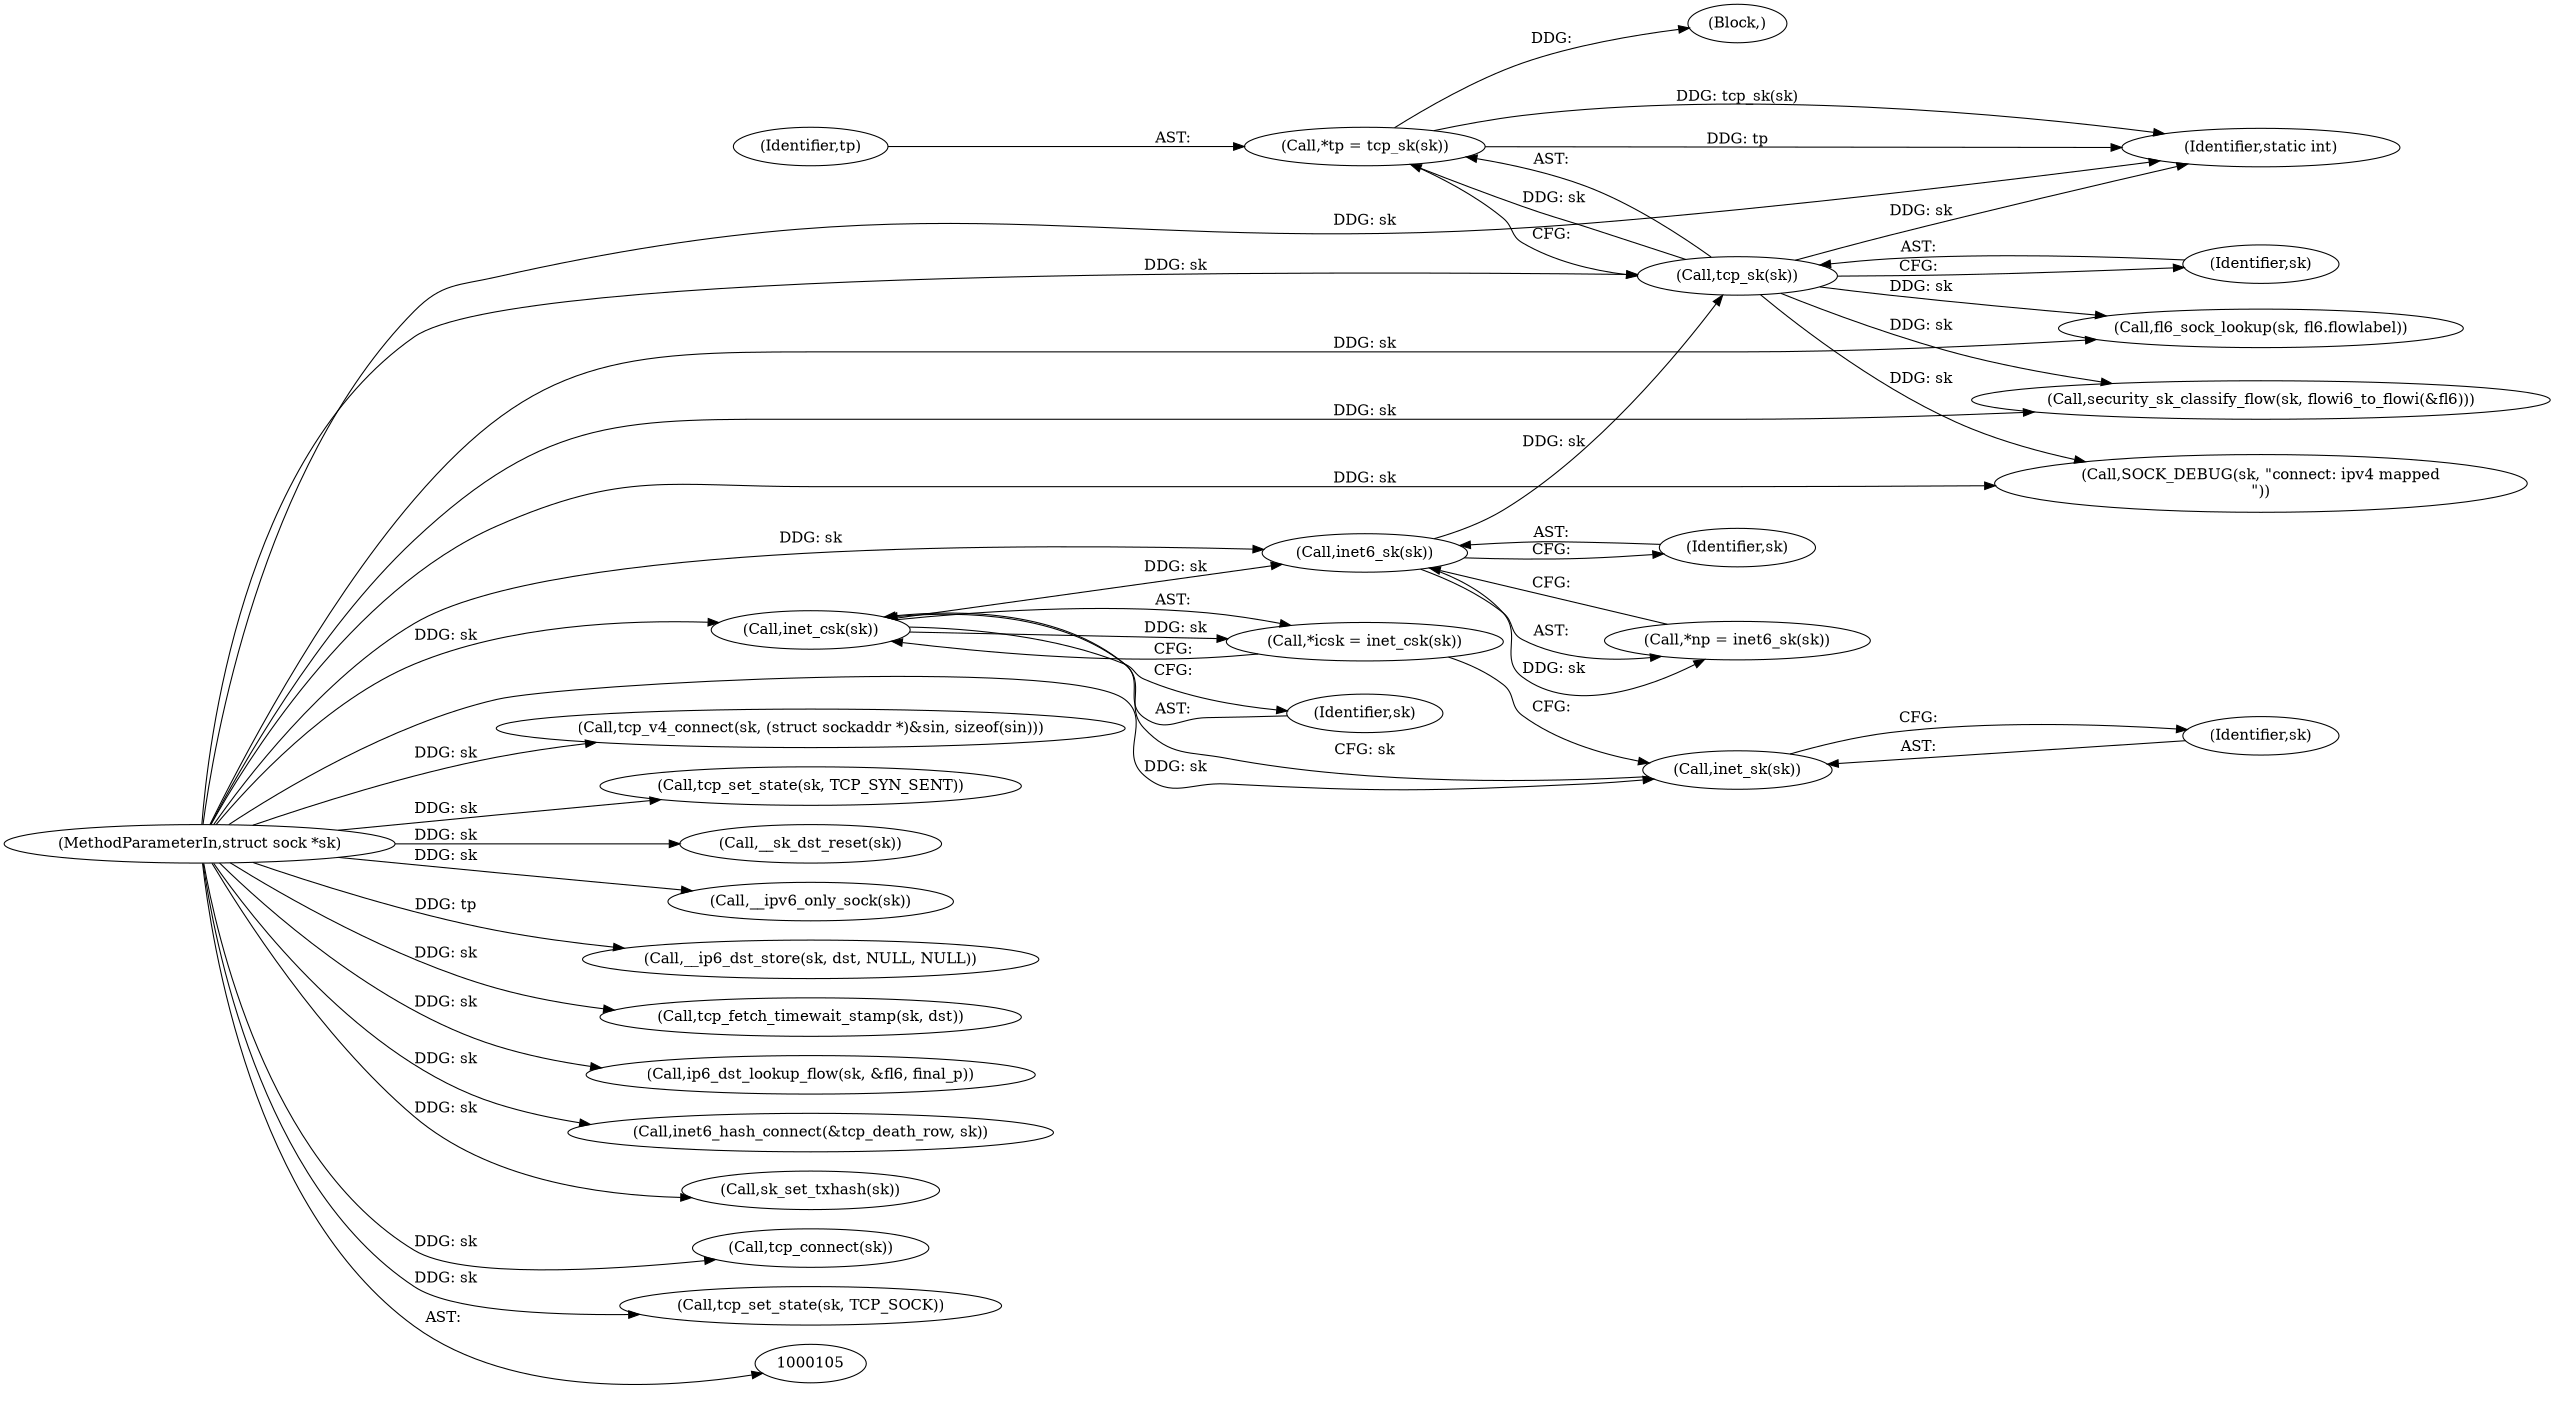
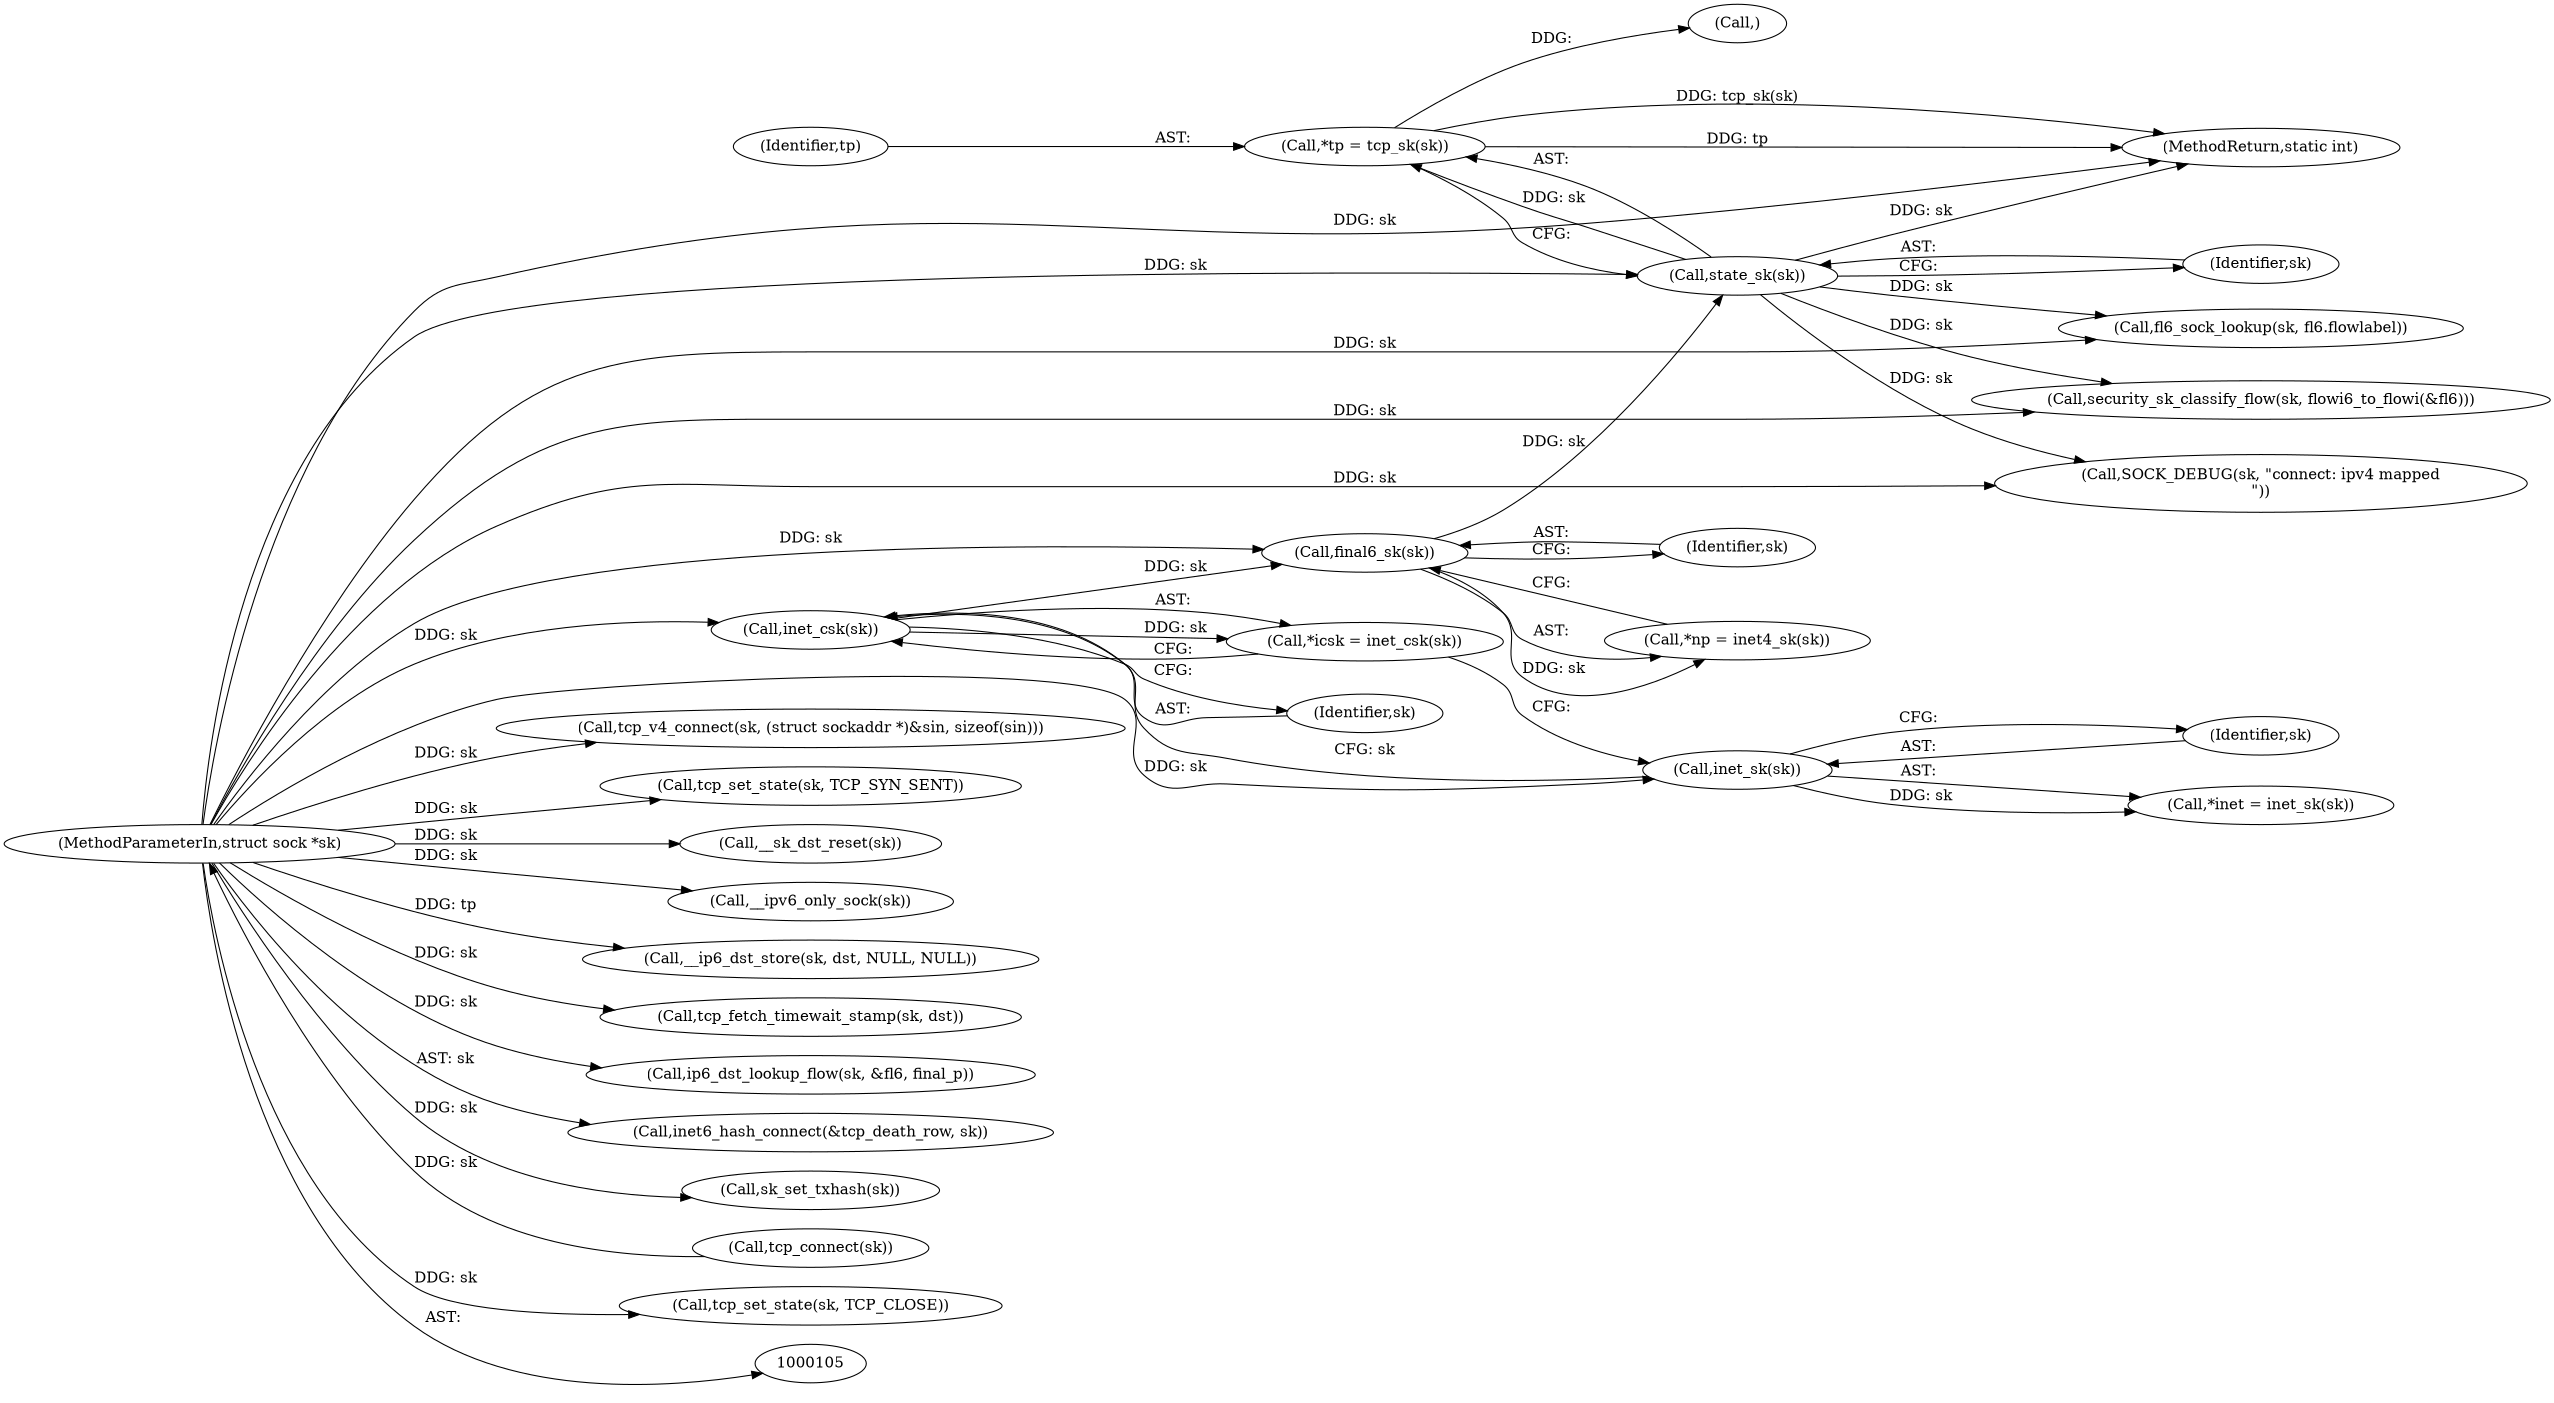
node "(Block,)": label "(Block,)" -> "(Call,)"
node "(Identifier,static int)": label "(Identifier,static int)" -> "(MethodReturn,static int)"
node "(Call,tcp_sk(sk))": label "(Call,tcp_sk(sk))" -> "(Call,state_sk(sk))"
node "(Call,inet6_sk(sk))": label "(Call,inet6_sk(sk))" -> "(Call,final6_sk(sk))"
node "(Call,*np = inet6_sk(sk))": label "(Call,*np = inet6_sk(sk))" -> "(Call,*np = inet4_sk(sk))"
node "(Call,*inet = inet_sk(sk))": added
edge "(MethodParameterIn,struct sock *sk)" -> "(Call,inet6_hash_connect(&tcp_death_row, sk))": label "DDG: sk" -> "AST: sk"
edge "(MethodParameterIn,struct sock *sk)" -> "(Call,tcp_connect(sk))": reversed
node "(Call,tcp_set_state(sk, TCP_SOCK))": label "(Call,tcp_set_state(sk, TCP_SOCK))" -> "(Call,tcp_set_state(sk, TCP_CLOSE))"
